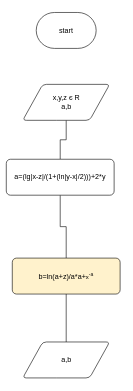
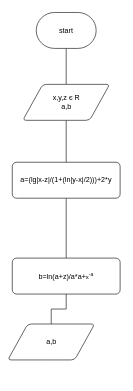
edge "start" -- "x,y,z є R a,b": added
node "a=(lg|x-z|/(1+(ln|y-x|/2)))+2*y": moved (60, 177) -> (66, 180)
node "b=ln(a+z)/a*a+x-a": fillcolor #fff2cc -> #ffffff
node "a,b": moved (66, 360) -> (51, 342)
